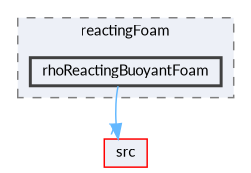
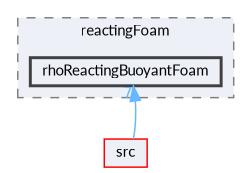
edge "rhoReactingBuoyantFoam" -> "src": reversed
